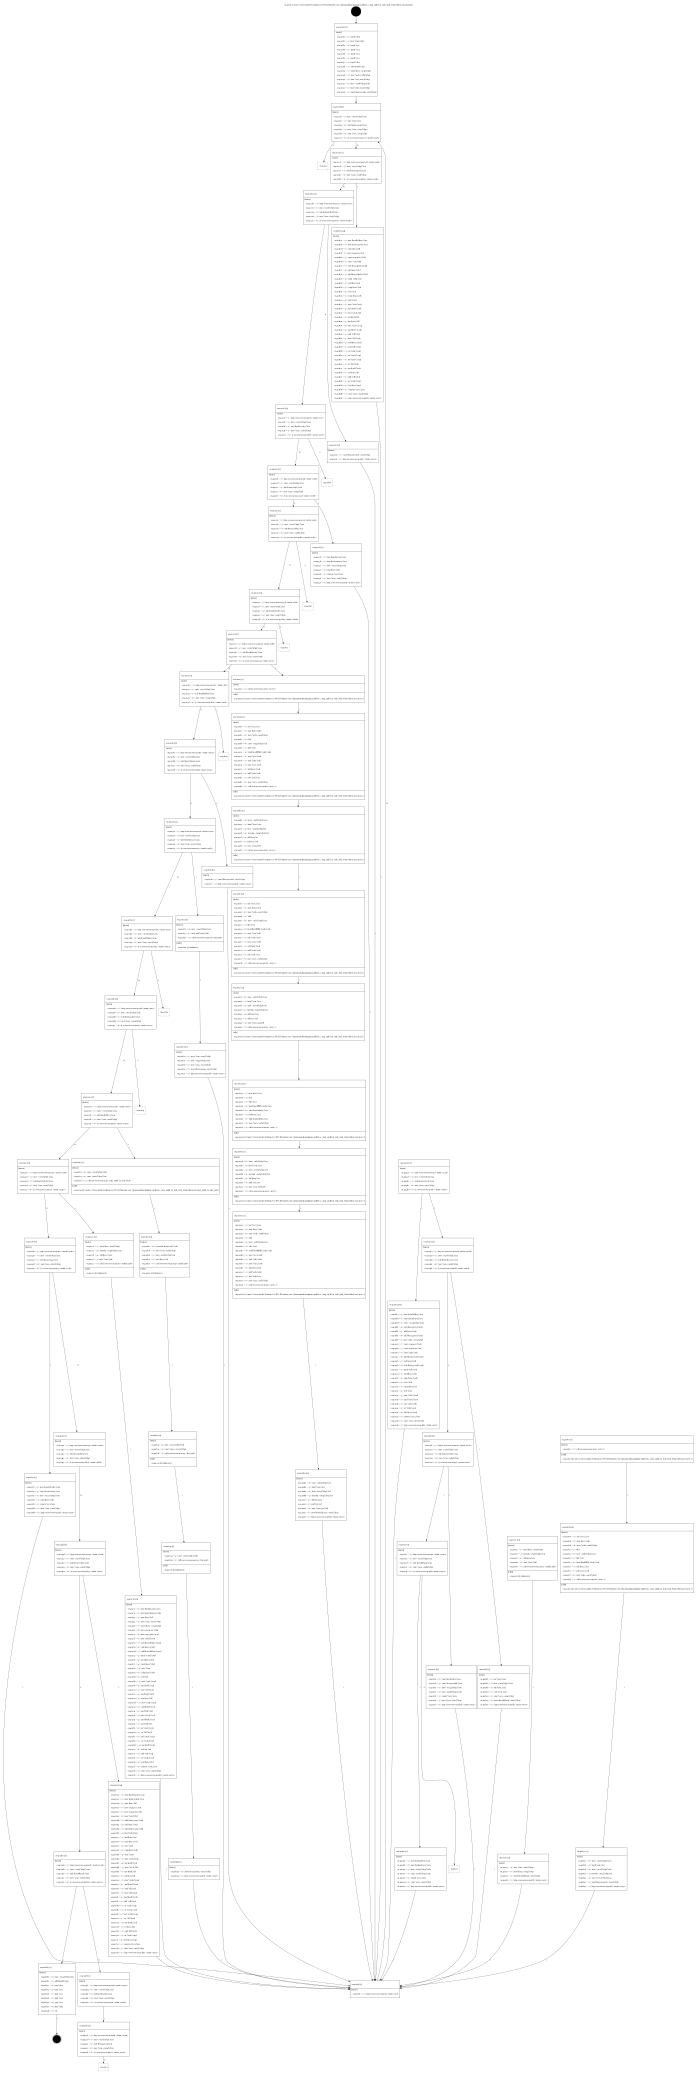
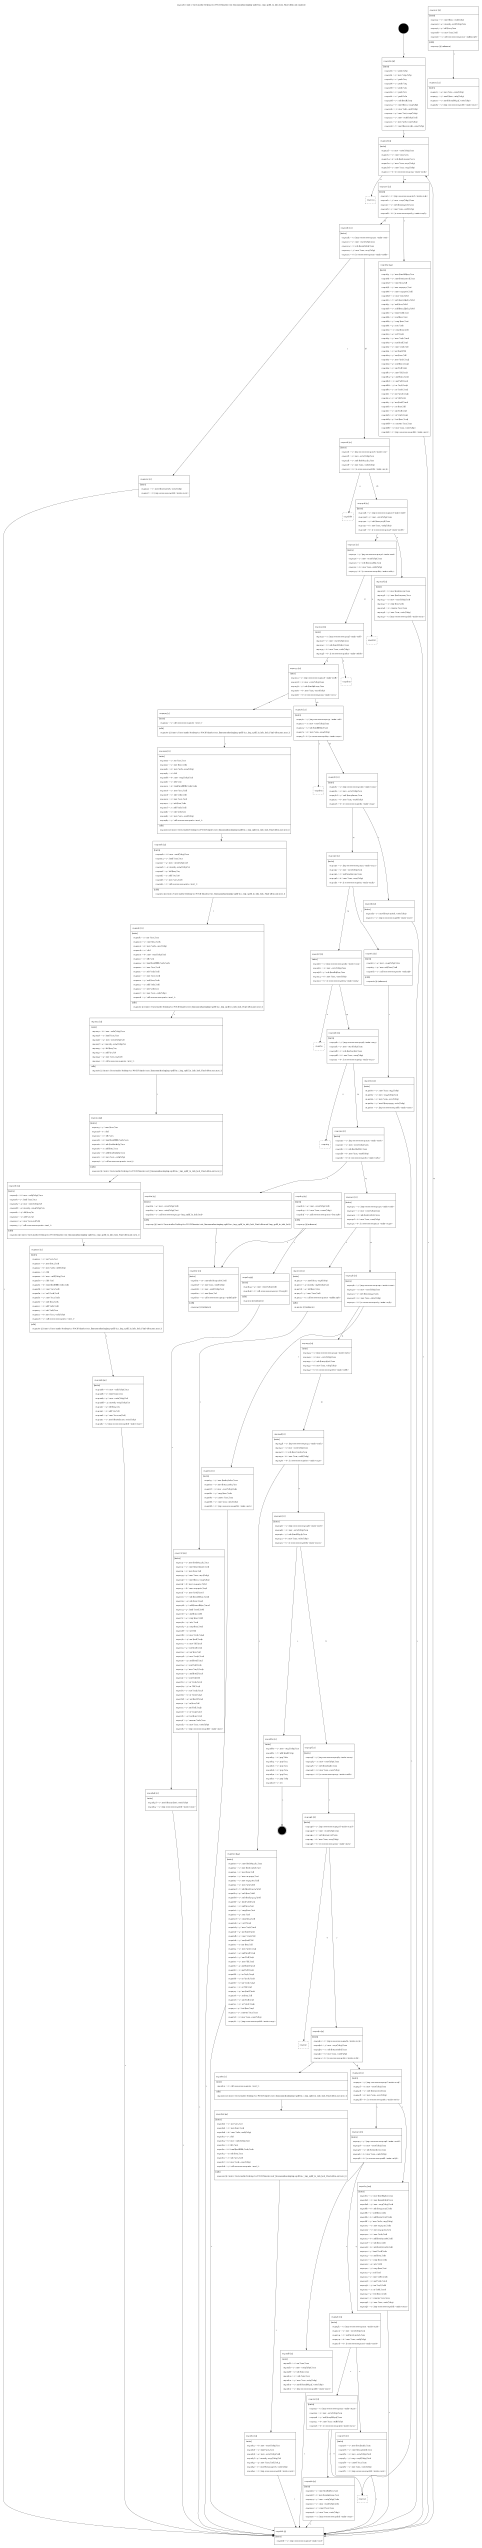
edge "0x401b1e [23]" -> "0x401b35 [15]": reversed
edge "0x401660 [21]" -> "0x401bfe [5]": now "0x401660 [21]" -> "0x40152e"
edge "0x401973 [23]" -> "0x401bfe [5]": removed, label "1"
node "0x4014b1 [25]": added
